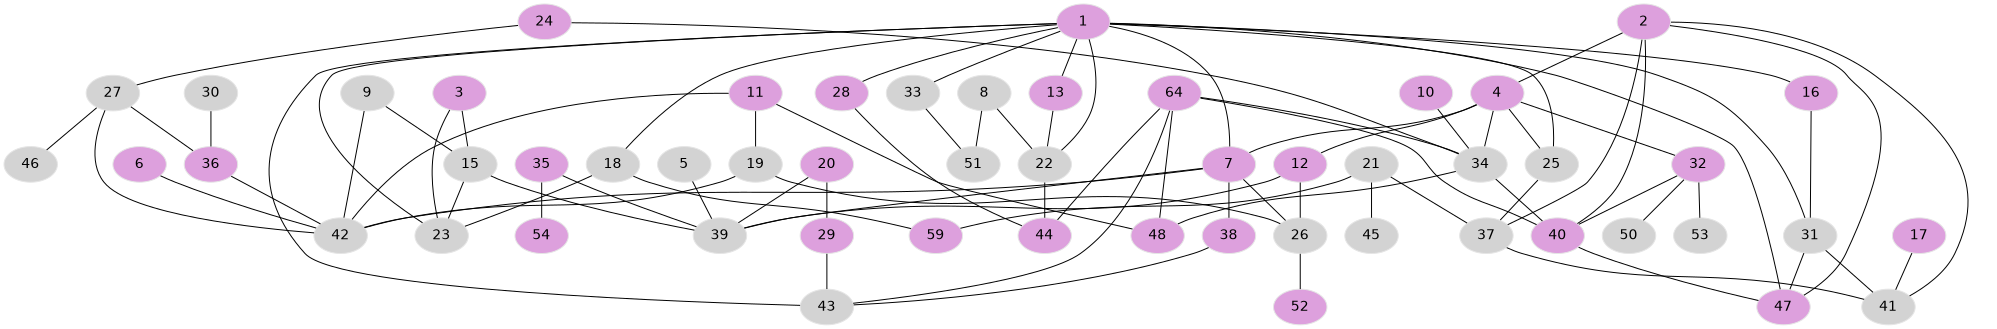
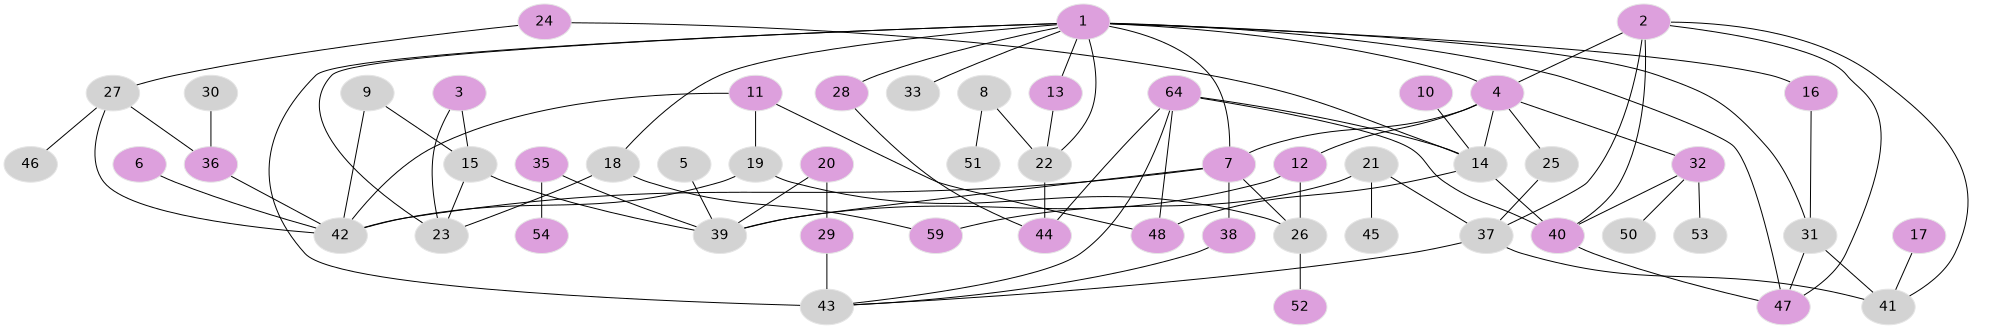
edge "1" -- "25": now "1" -- "4"
edge "33" -- "51": removed
node "34": label "34" -> "14"
edge "37" -- "43": added
